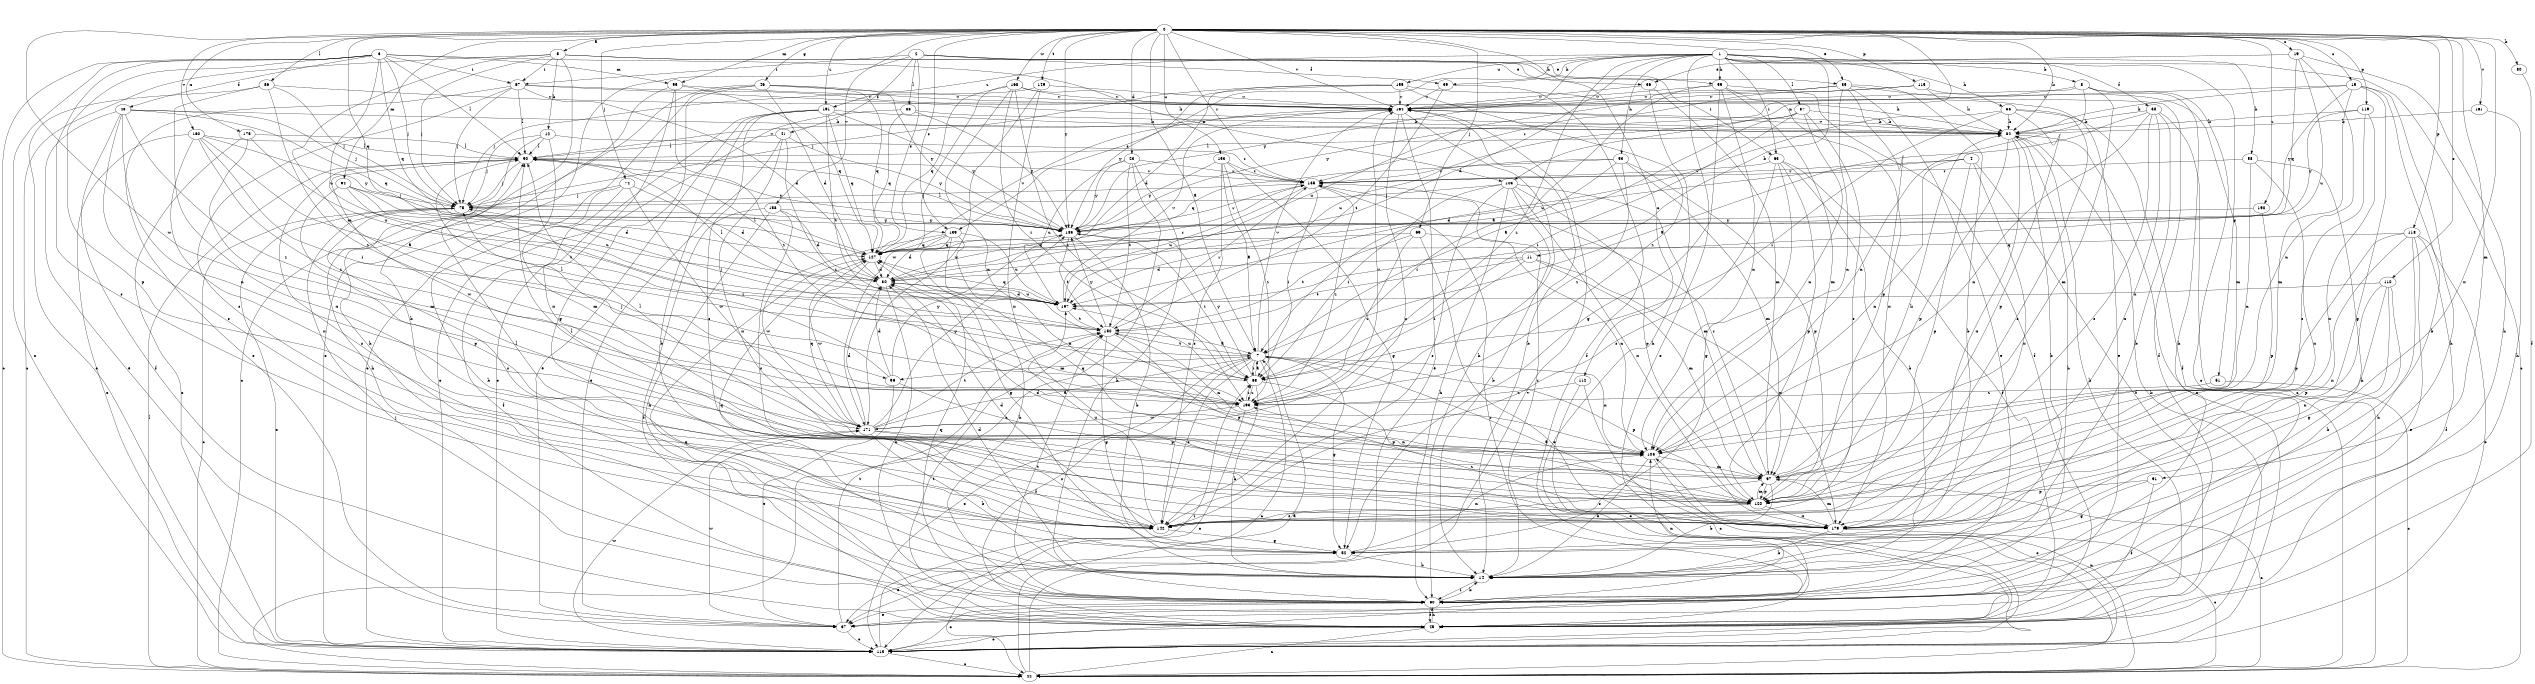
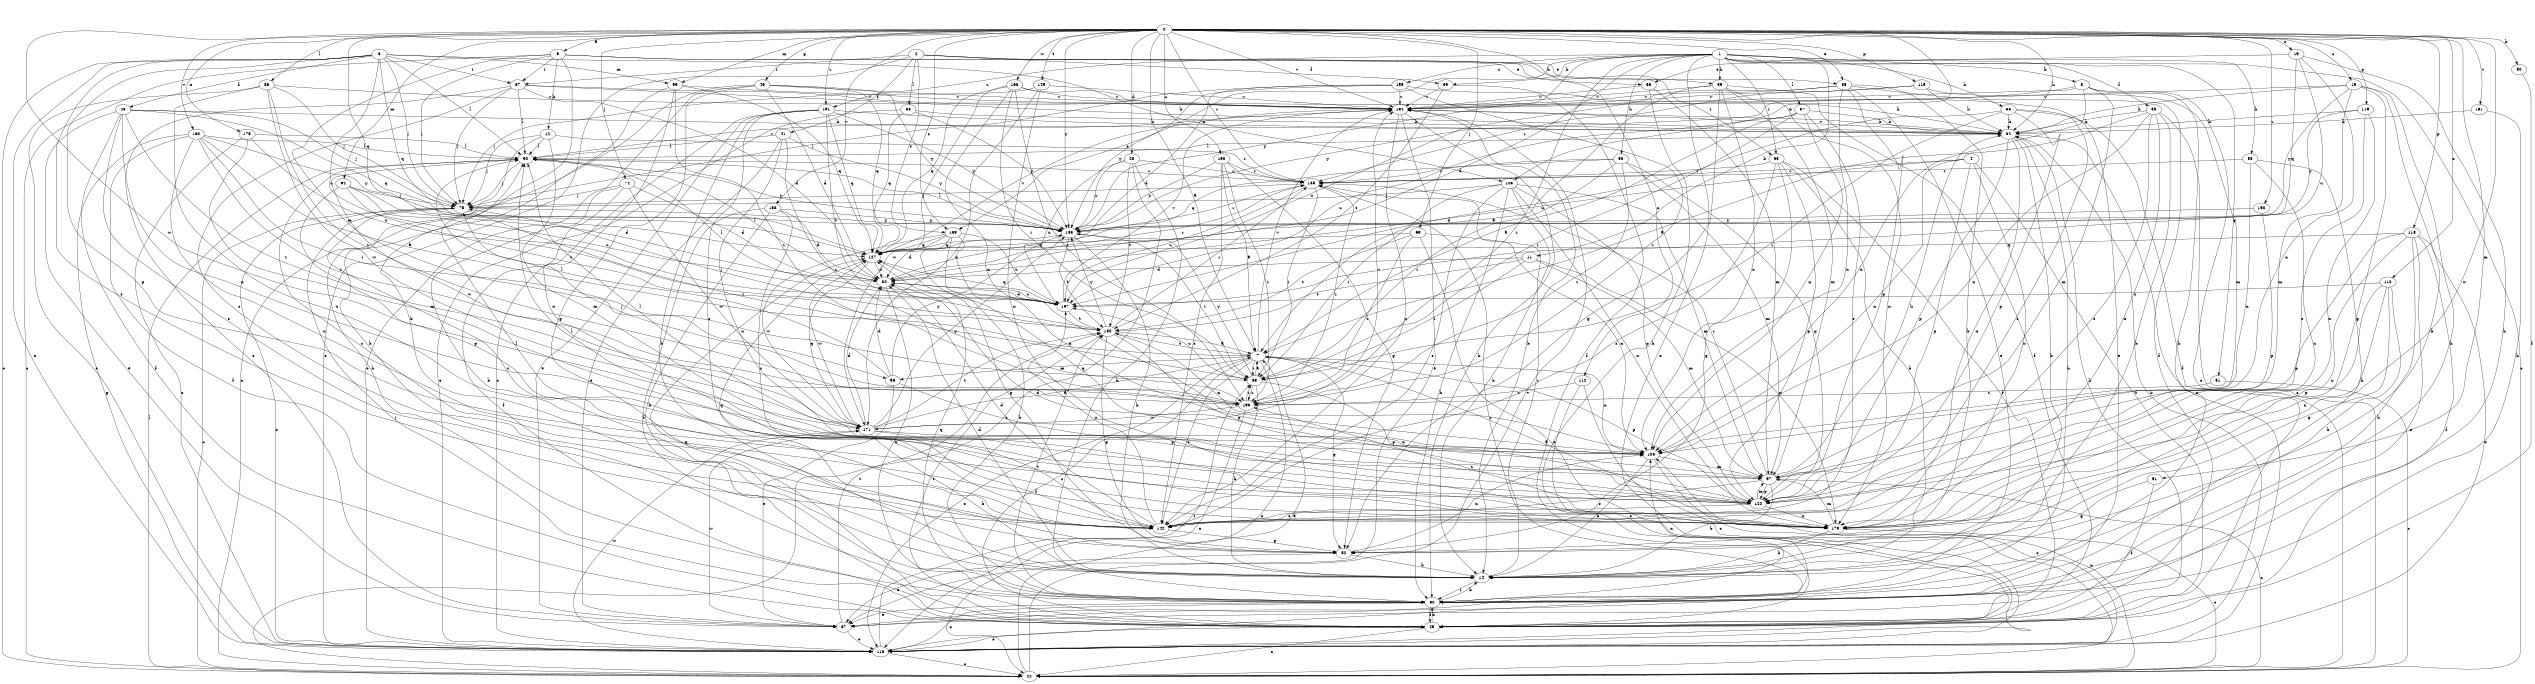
edge "86" -> "171": added, label "w"
edge "160" -> "113": label "o" -> "g"
edge "91" -> "120": removed, label "p"
edge "160" -> "45": added, label "f"
